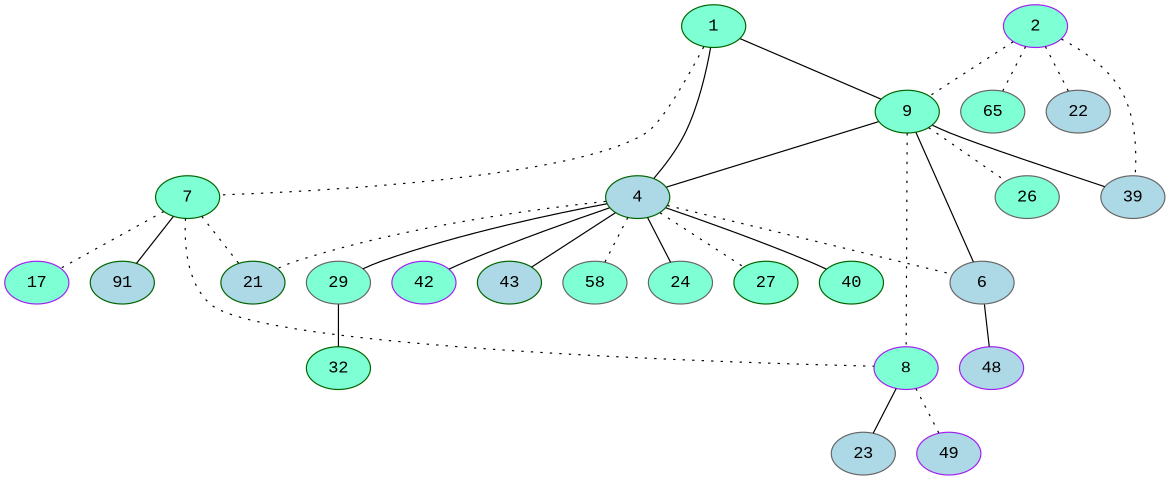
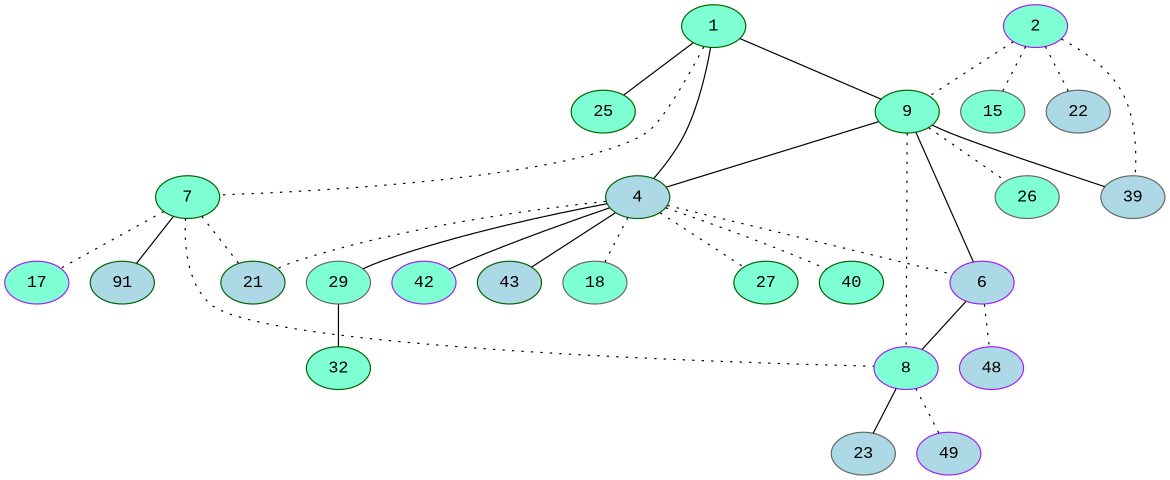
node "25": added
node "65": label "65" -> "15"
edge "4" -- "40": style solid -> dotted
node "58": label "58" -> "18"
node "24": removed
node "6": color gray40 -> purple
edge "6" -- "8": added
edge "6" -- "48": style solid -> dotted
